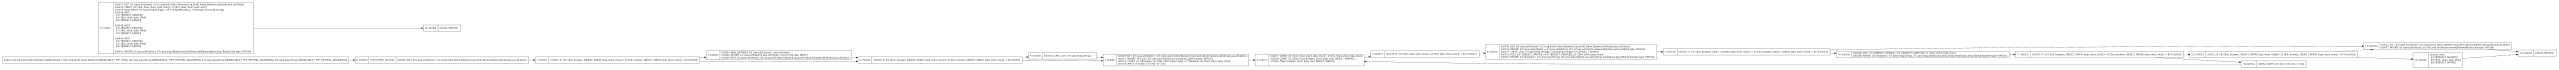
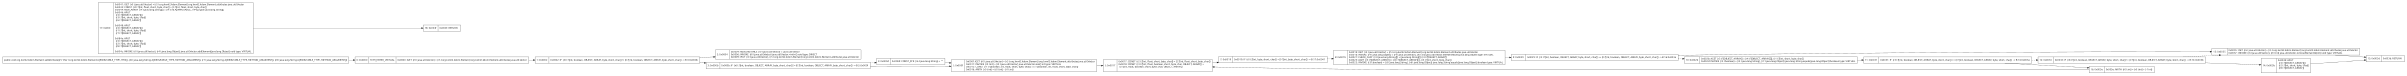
edge "2: 0x0004" -> "3: 0x000b": removed
